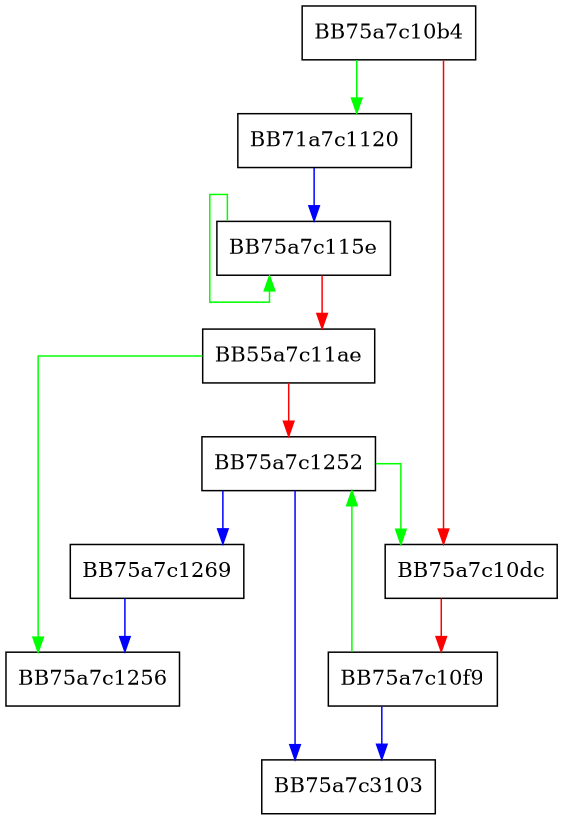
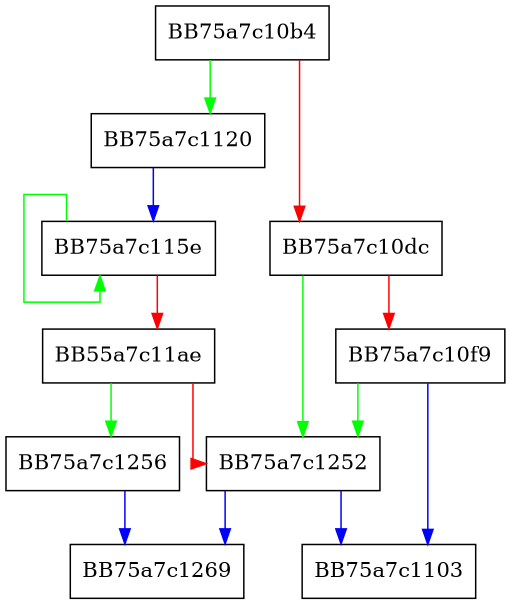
node "BB71a7c1120": label "BB71a7c1120" -> "BB75a7c1120"
edge "BB75a7c1252" -> "BB75a7c10dc": reversed
edge "BB75a7c1269" -> "BB75a7c1256": reversed
node "BB75a7c3103": label "BB75a7c3103" -> "BB75a7c1103"
